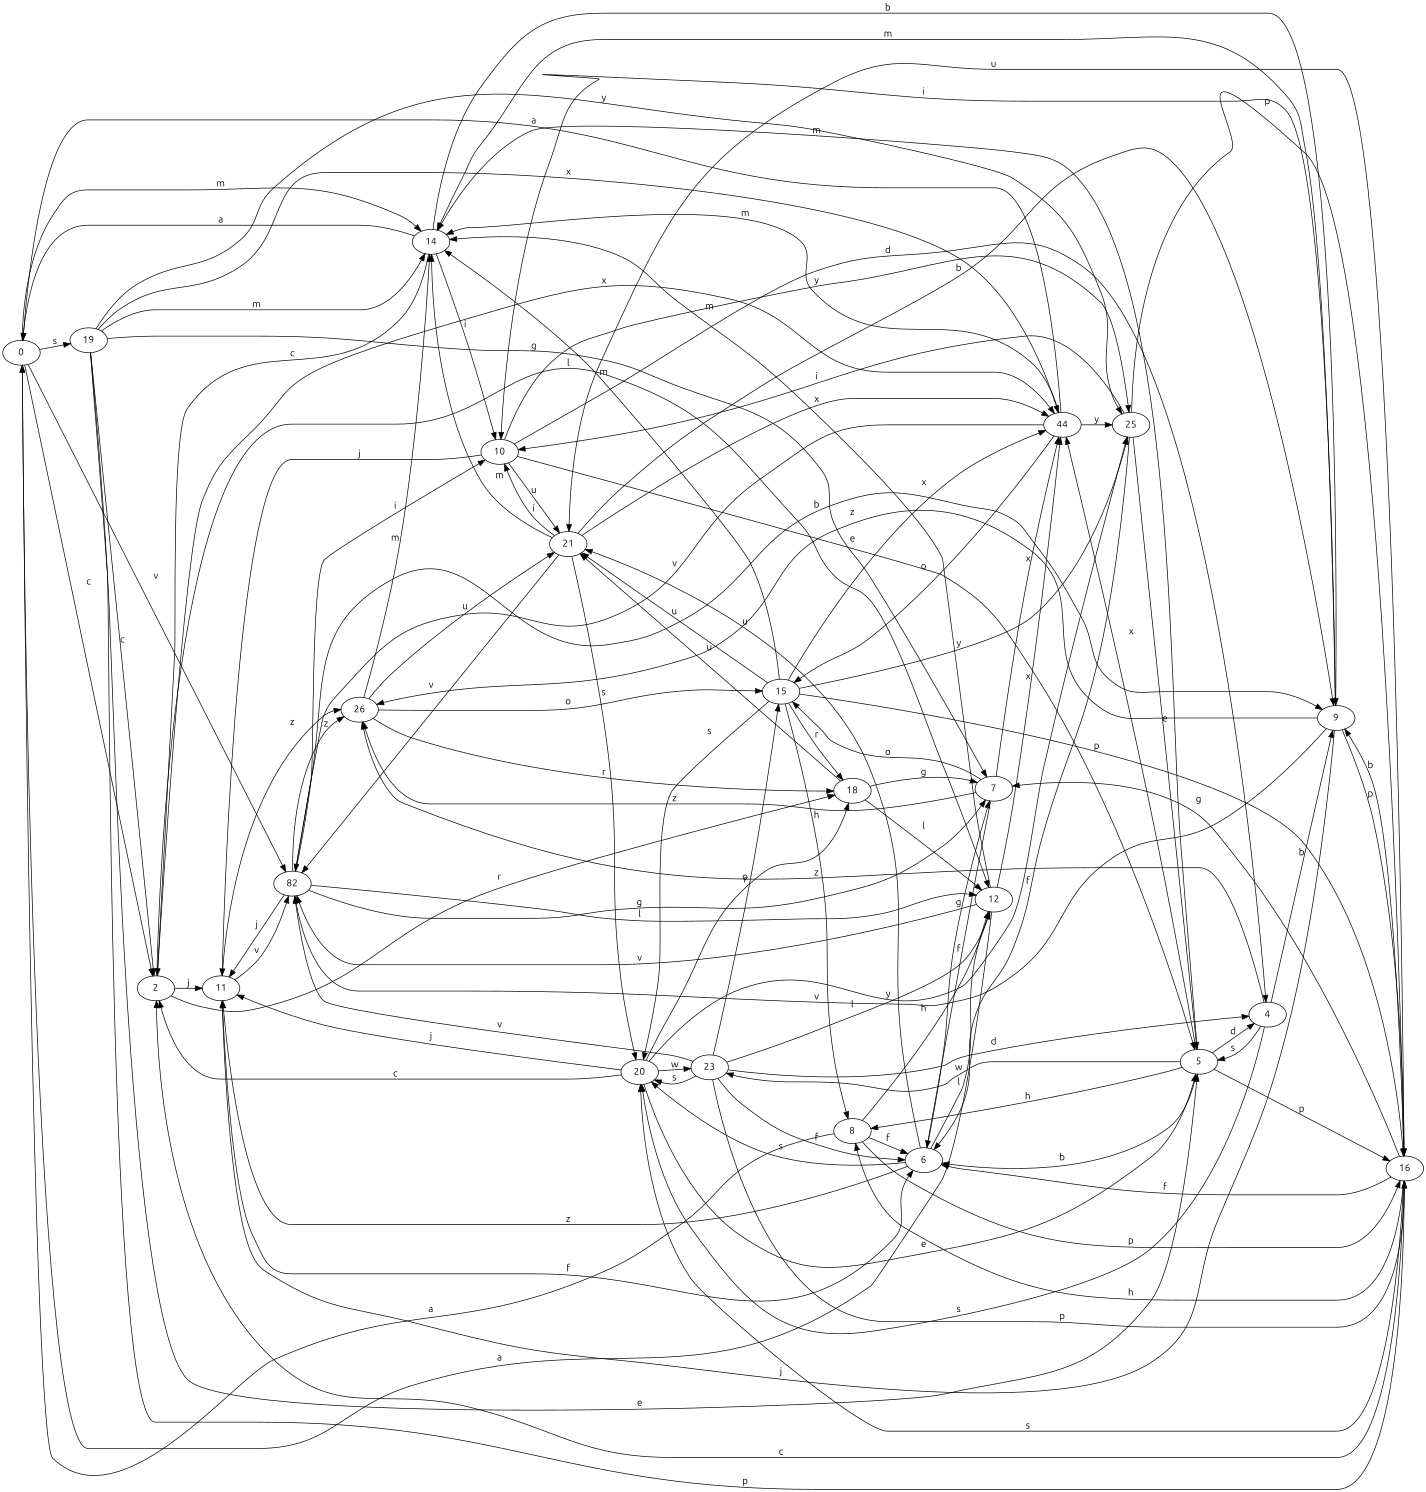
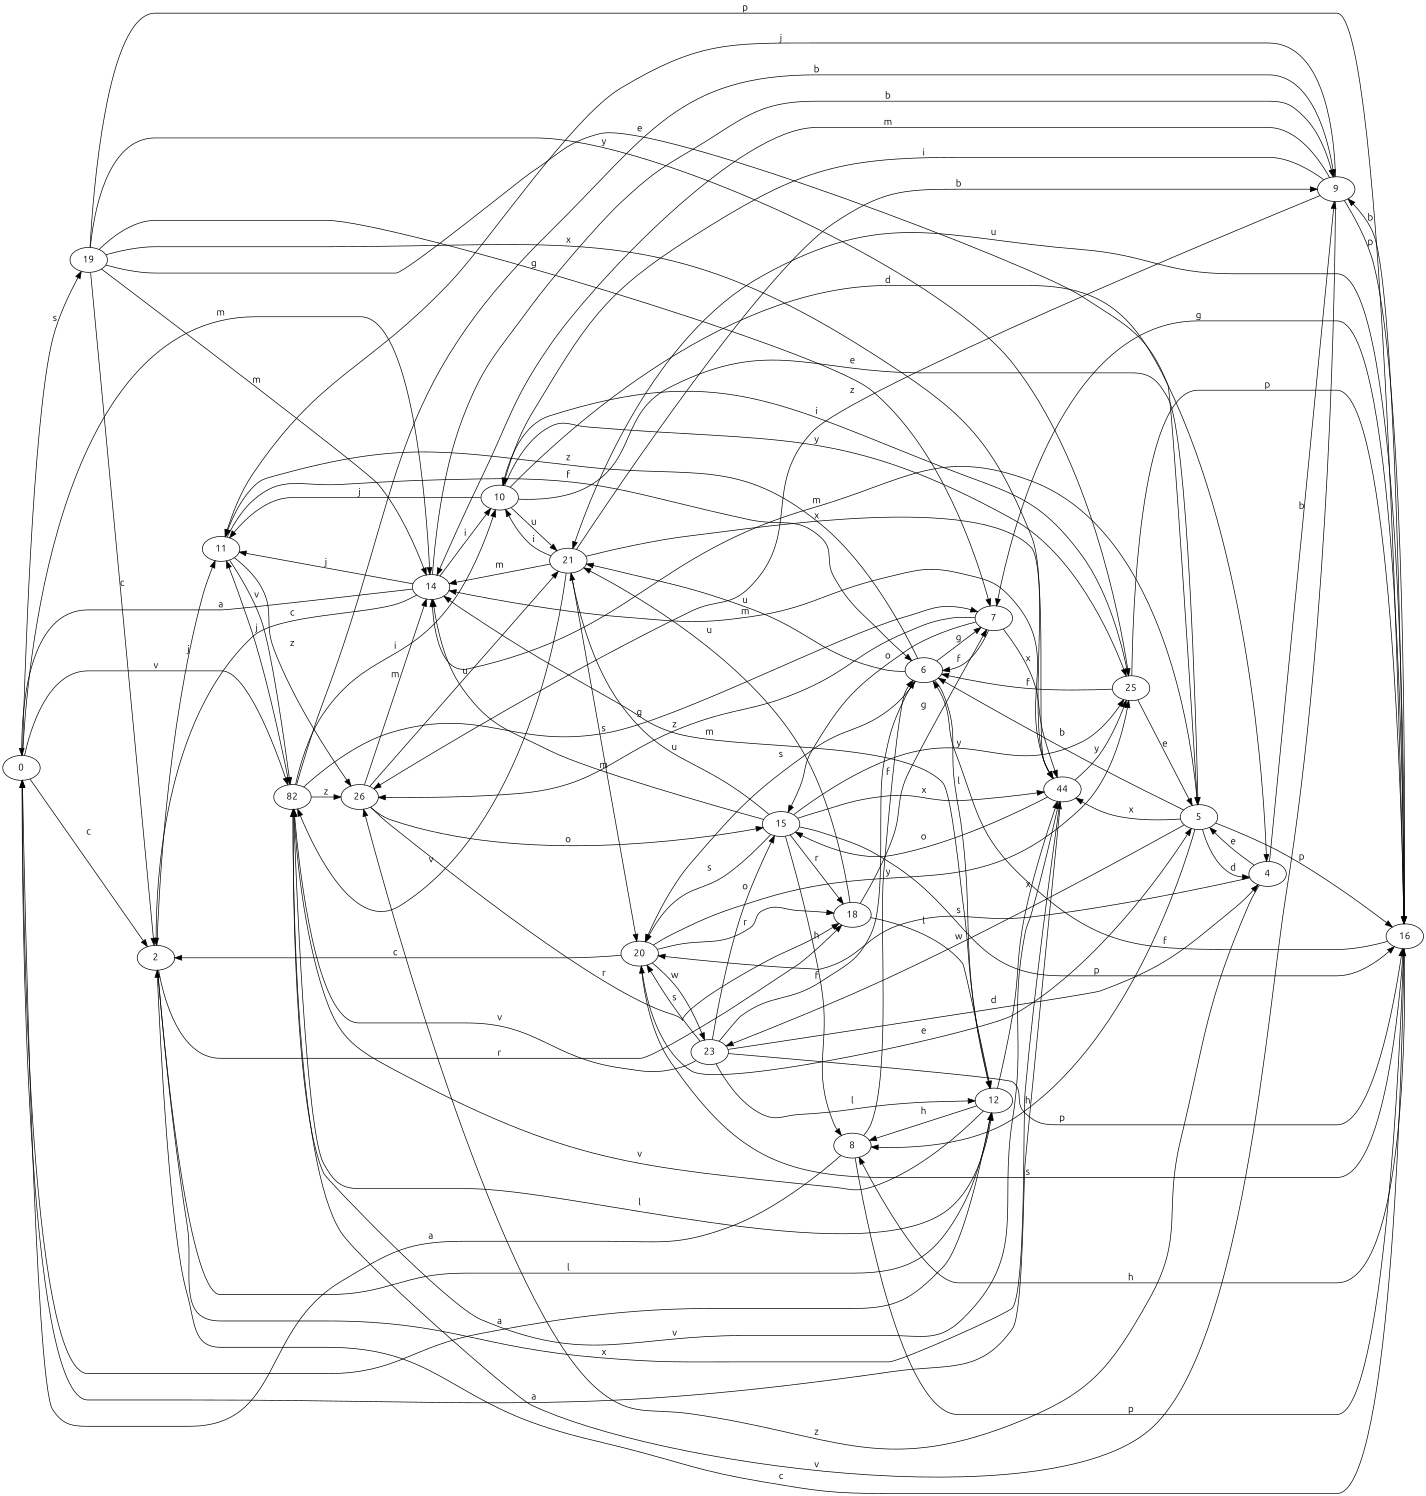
edge "8" -> "12": reversed
edge "20" -> "11": now "14" -> "11"
edge "4" -> "5": label "s" -> "e"
